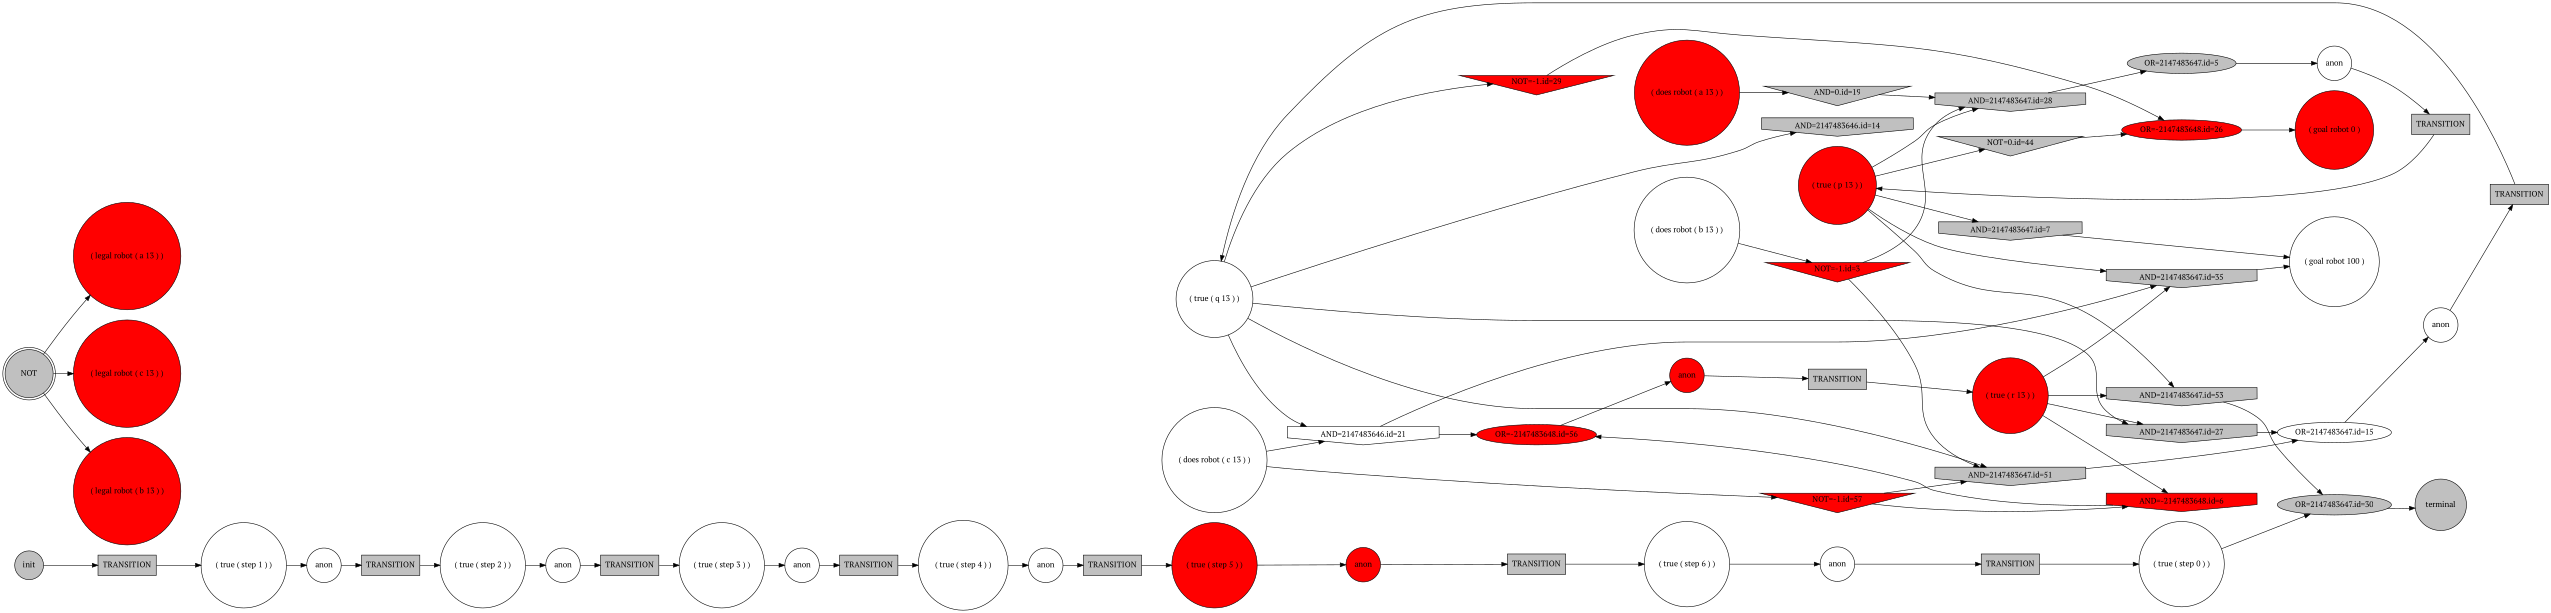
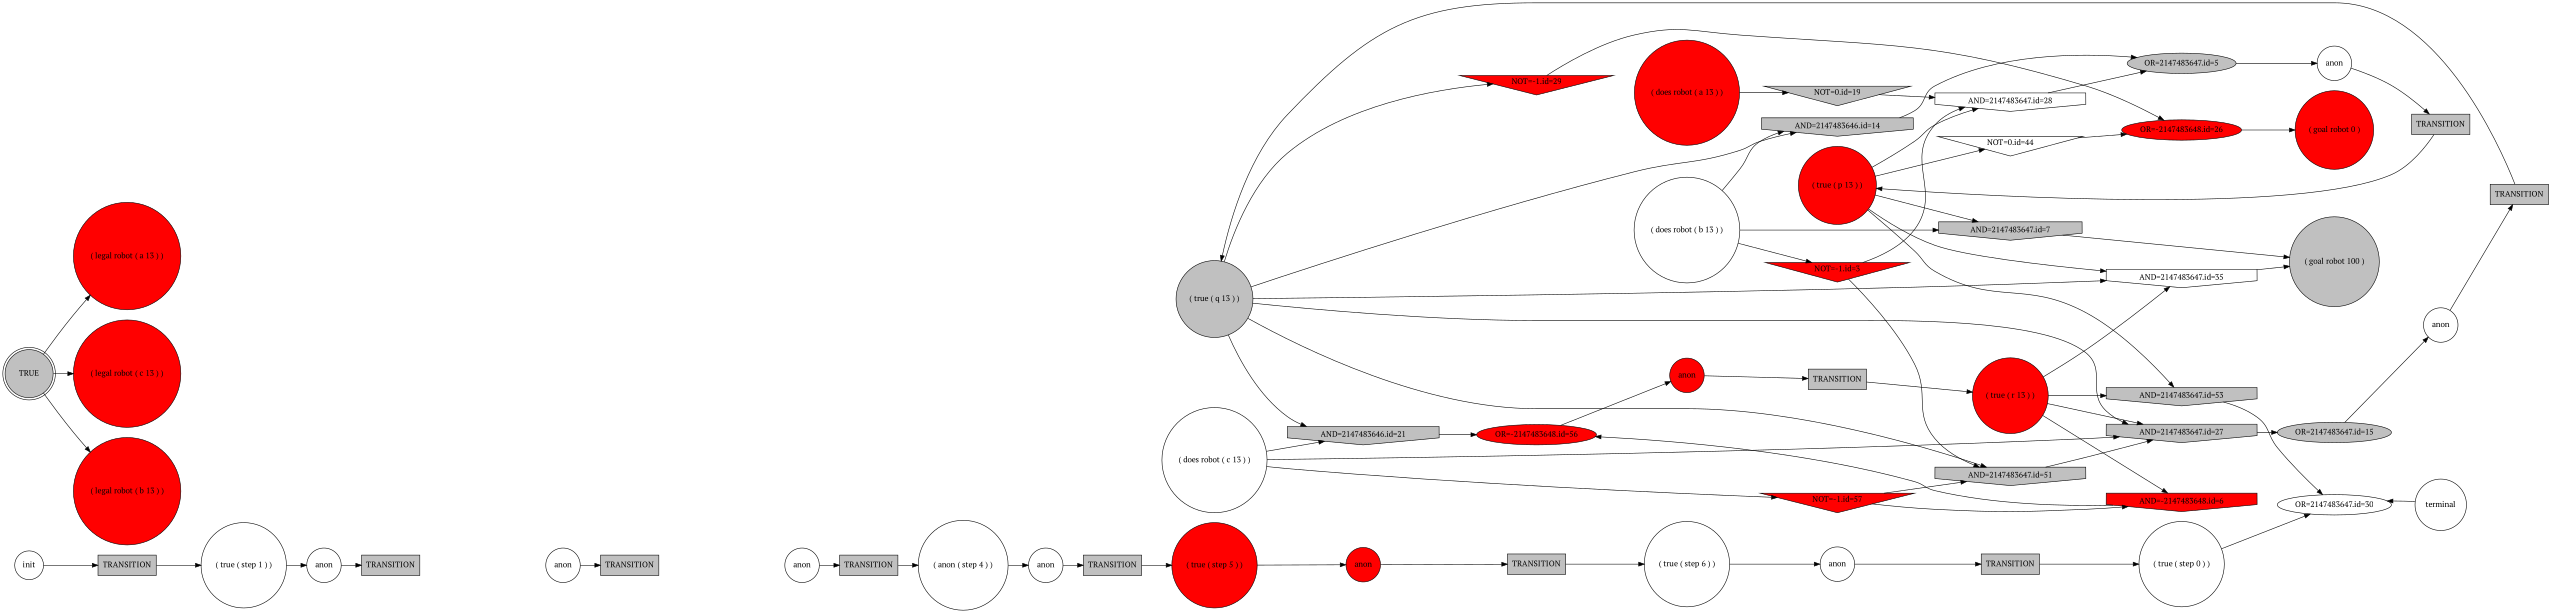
edge "AND=2147483646.id=14" -> "OR=2147483647.id=5": added
node "AND=0.id=19": label "AND=0.id=19" -> "NOT=0.id=19"
node "AND=2147483647.id=28": fillcolor grey -> white
node "NOT=0.id=44": fillcolor grey -> white
edge "( does robot ( b 13 ) )" -> "AND=2147483646.id=14": added
edge "( does robot ( b 13 ) )" -> "AND=2147483647.id=7": added
node "( goal robot 100 )": fillcolor white -> grey
node "AND=2147483647.id=35": fillcolor grey -> white
node "( true ( q 13 ) )": fillcolor white -> grey
edge "AND=2147483646.id=21" -> "AND=2147483647.id=35": now "( true ( q 13 ) )" -> "AND=2147483647.id=35"
node "NOT": label "NOT" -> "TRUE"
node "OR=2147483647.id=15": fillcolor white -> grey
node "AND=2147483646.id=21": fillcolor white -> grey
edge "( does robot ( c 13 ) )" -> "AND=2147483647.id=27": added
edge "AND=2147483647.id=51" -> "OR=2147483647.id=15": now "AND=2147483647.id=51" -> "AND=2147483647.id=27"
node "OR=2147483647.id=30": fillcolor grey -> white
node "terminal": fillcolor grey -> white
edge "OR=2147483647.id=30" -> "terminal": reversed
node "init": fillcolor grey -> white
node "( true ( step 2 ) )": removed
node "( true ( step 3 ) )": removed
node "( true ( step 4 ) )": label "( true ( step 4 ) )" -> "( anon ( step 4 ) )"
